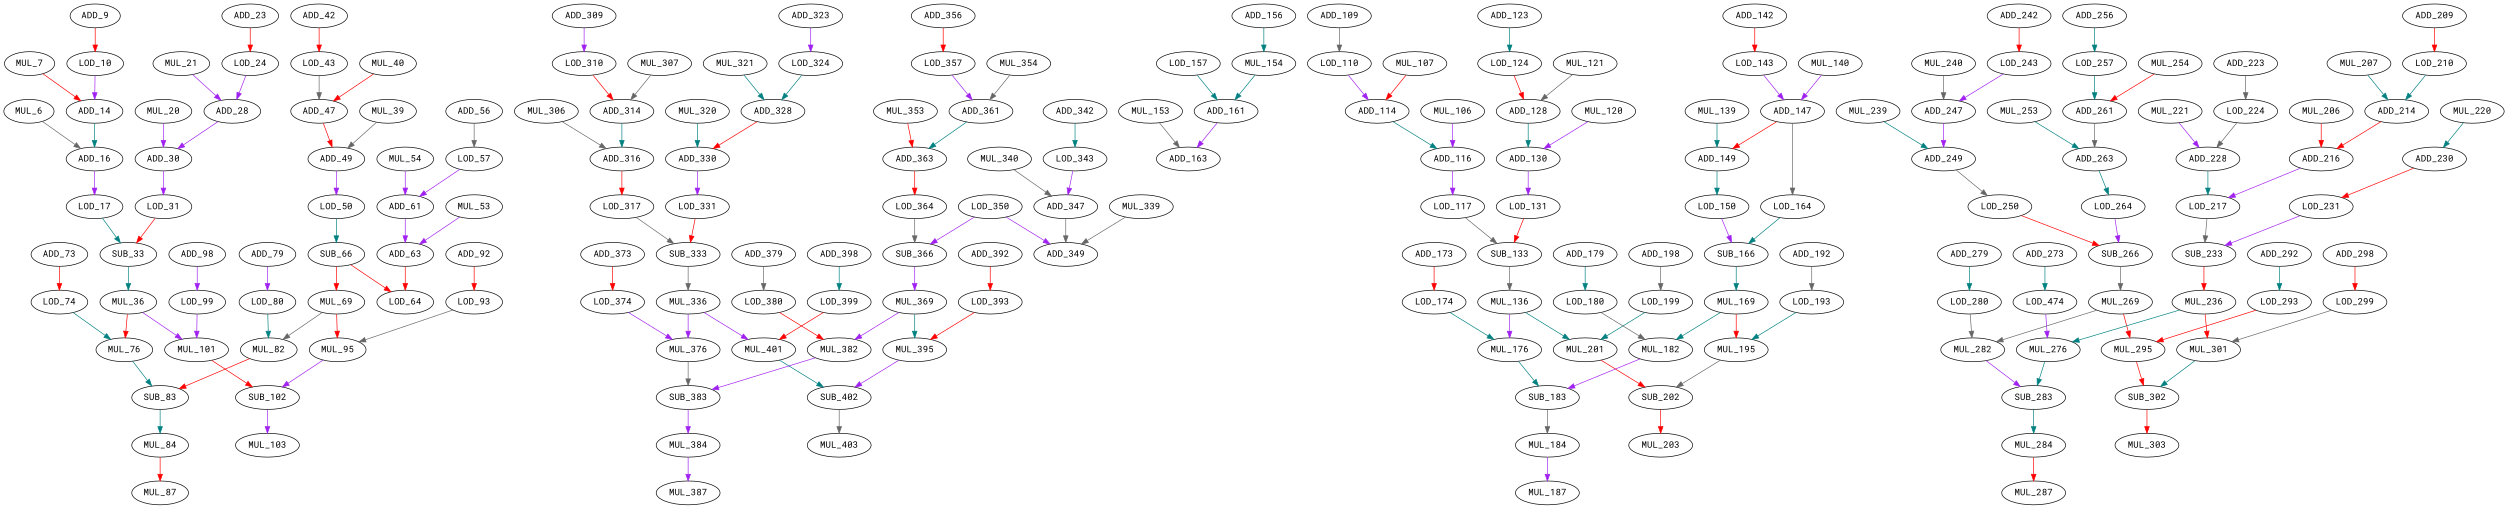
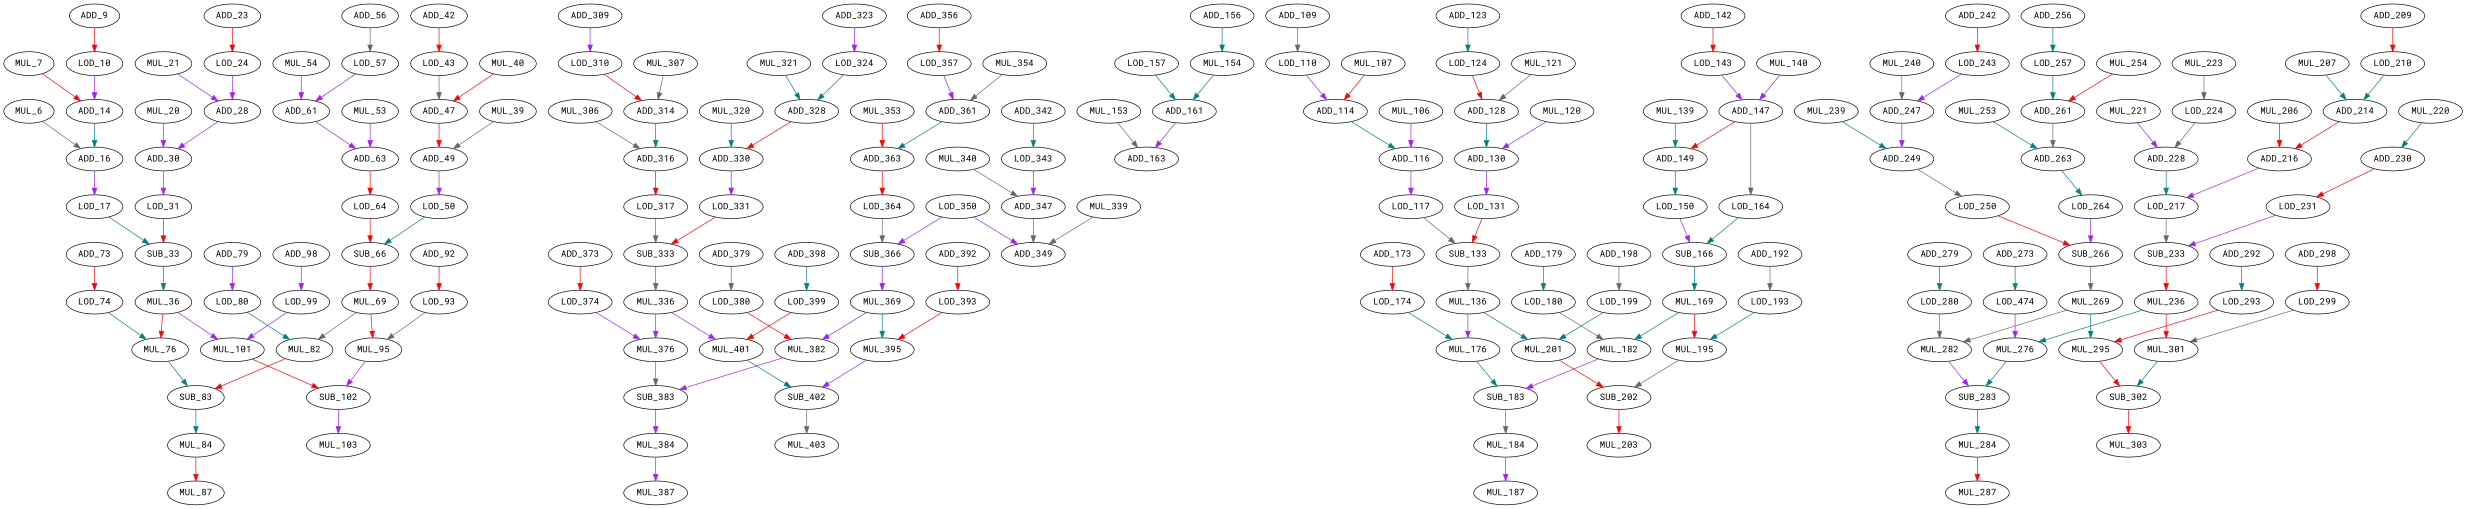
node "ADD_223": label "ADD_223" -> "MUL_223"
edge "SUB_66" -> "LOD_64": reversed
edge "MUL_269" -> "MUL_295": color red -> teal
